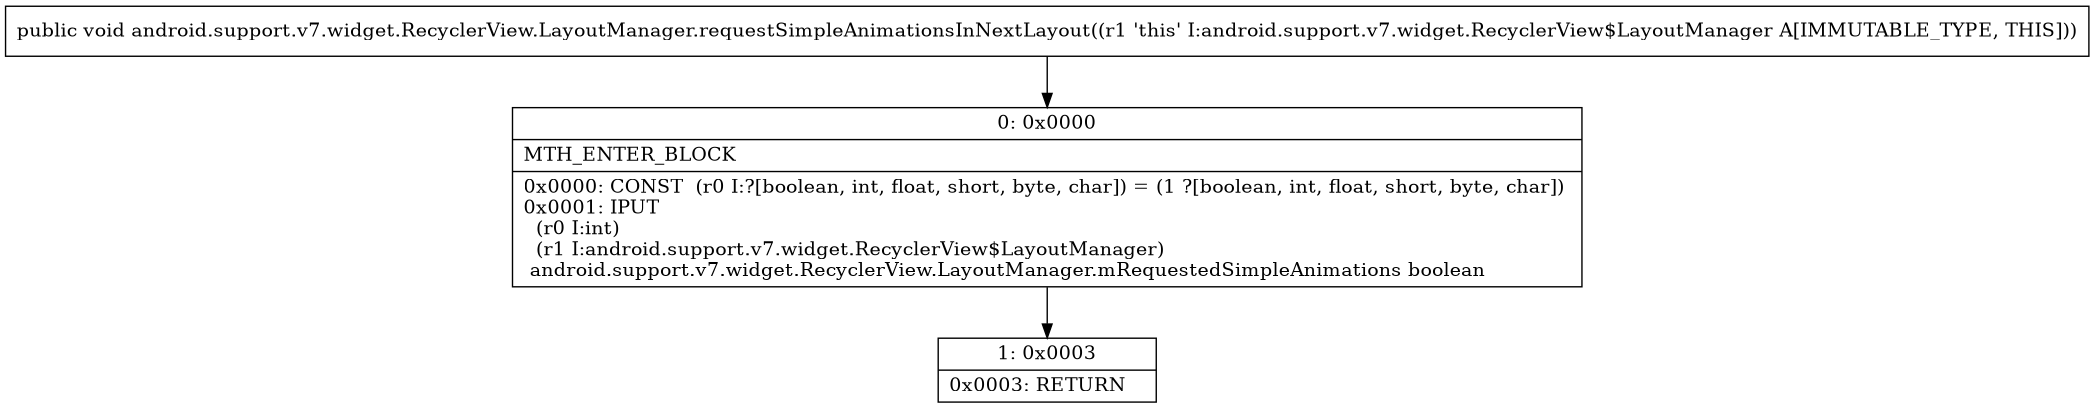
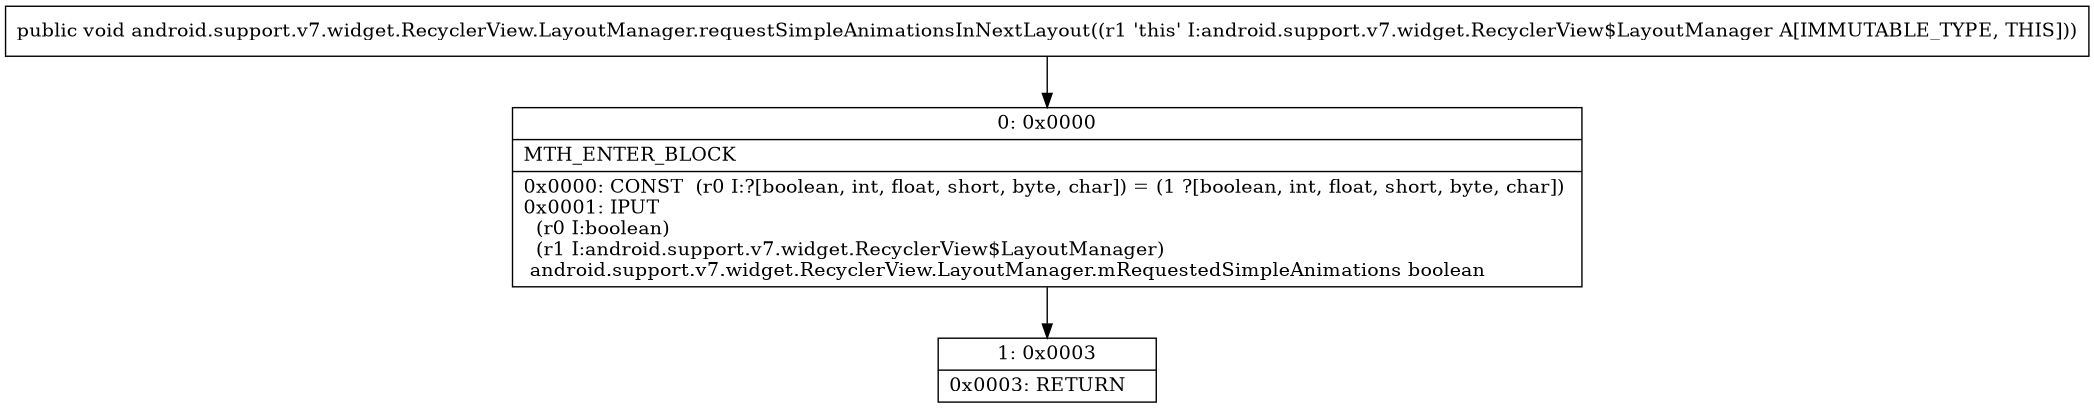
node "0: 0x0000": text "(r0 I:int)" -> "(r0 I:boolean)"
